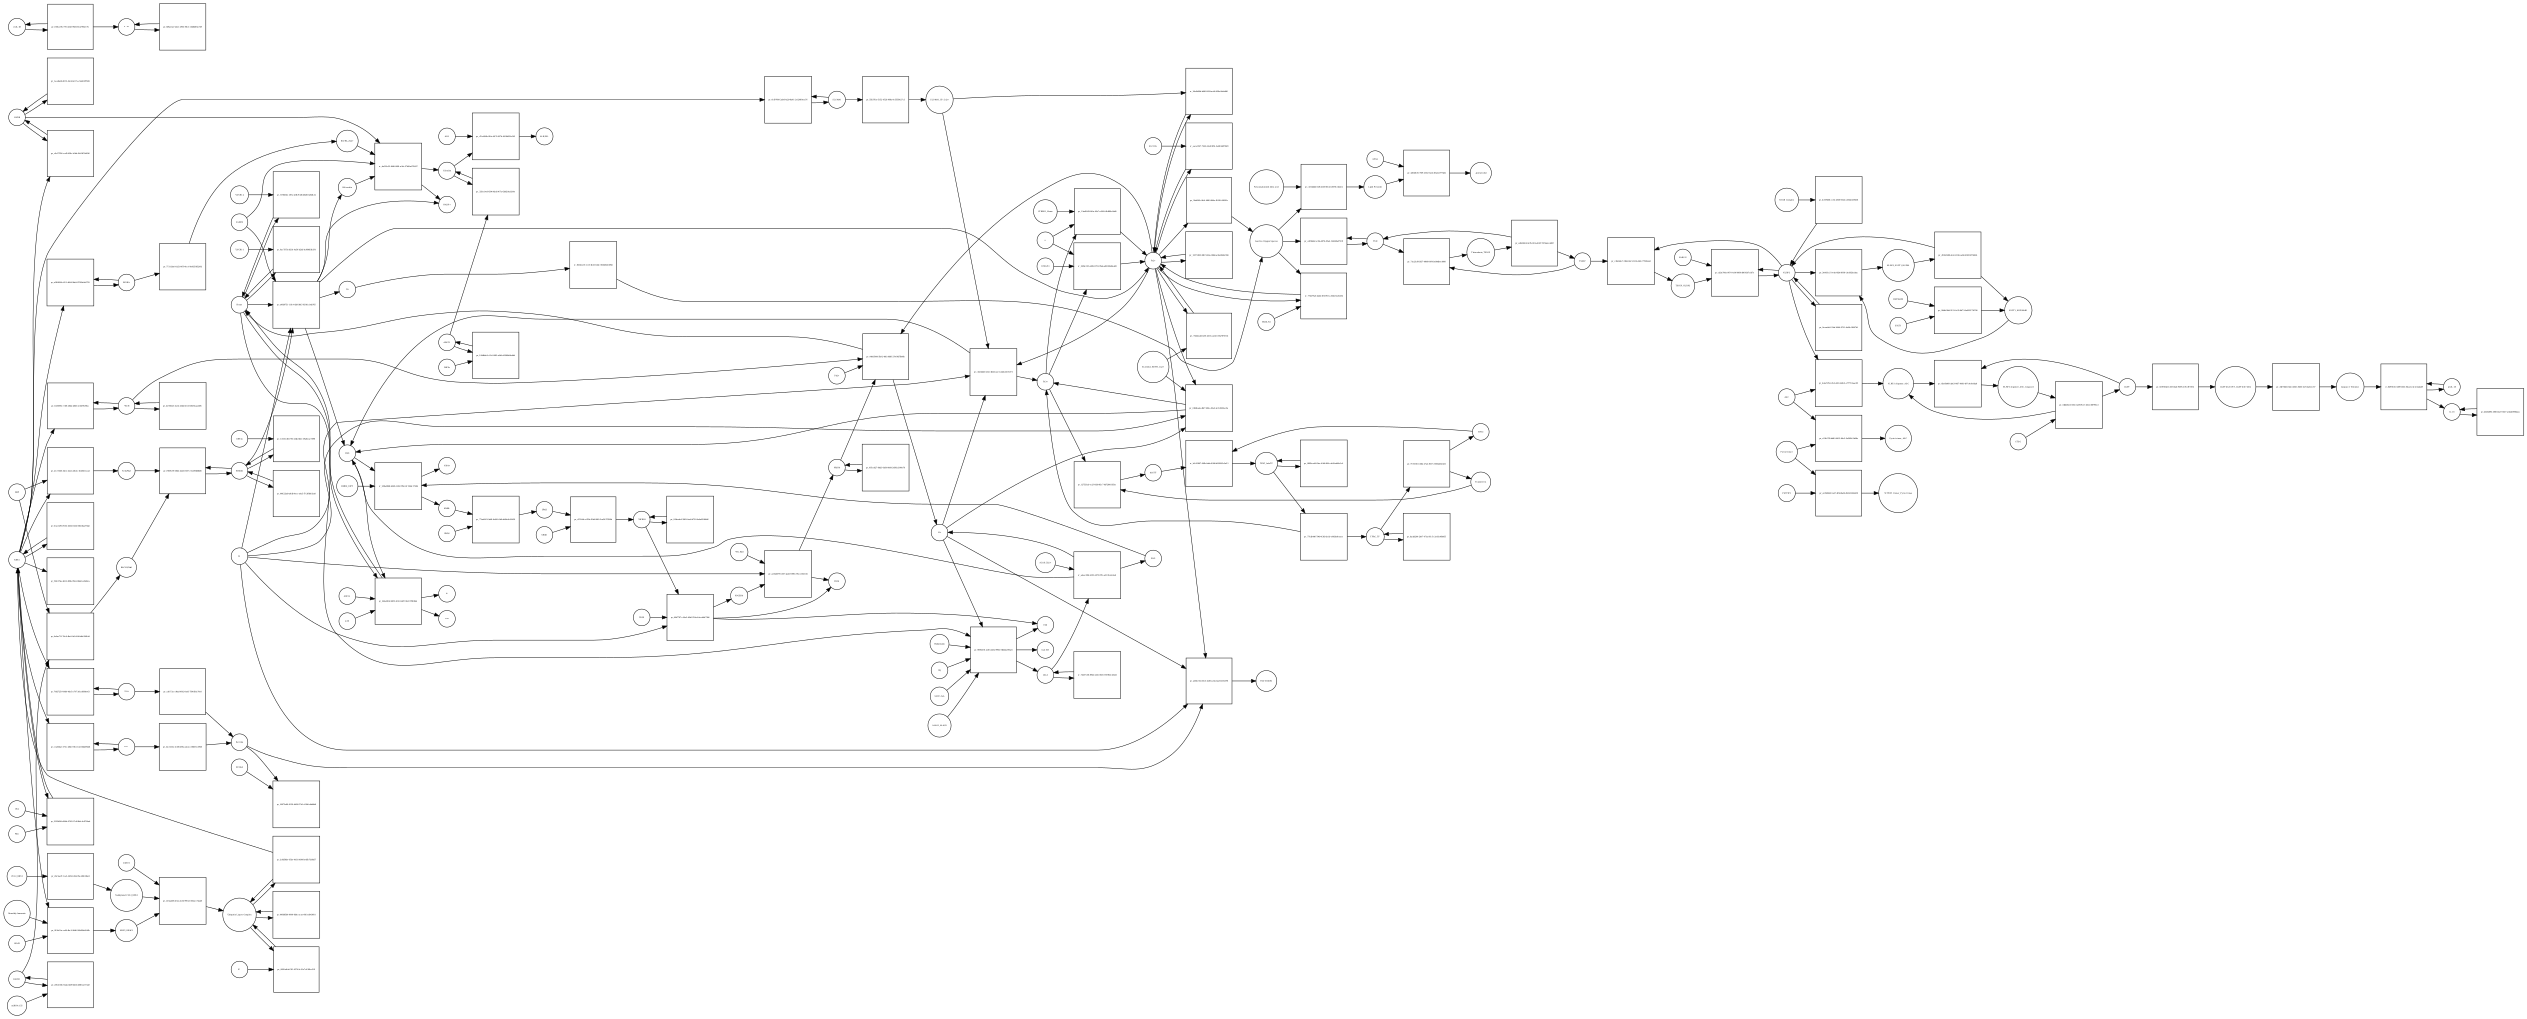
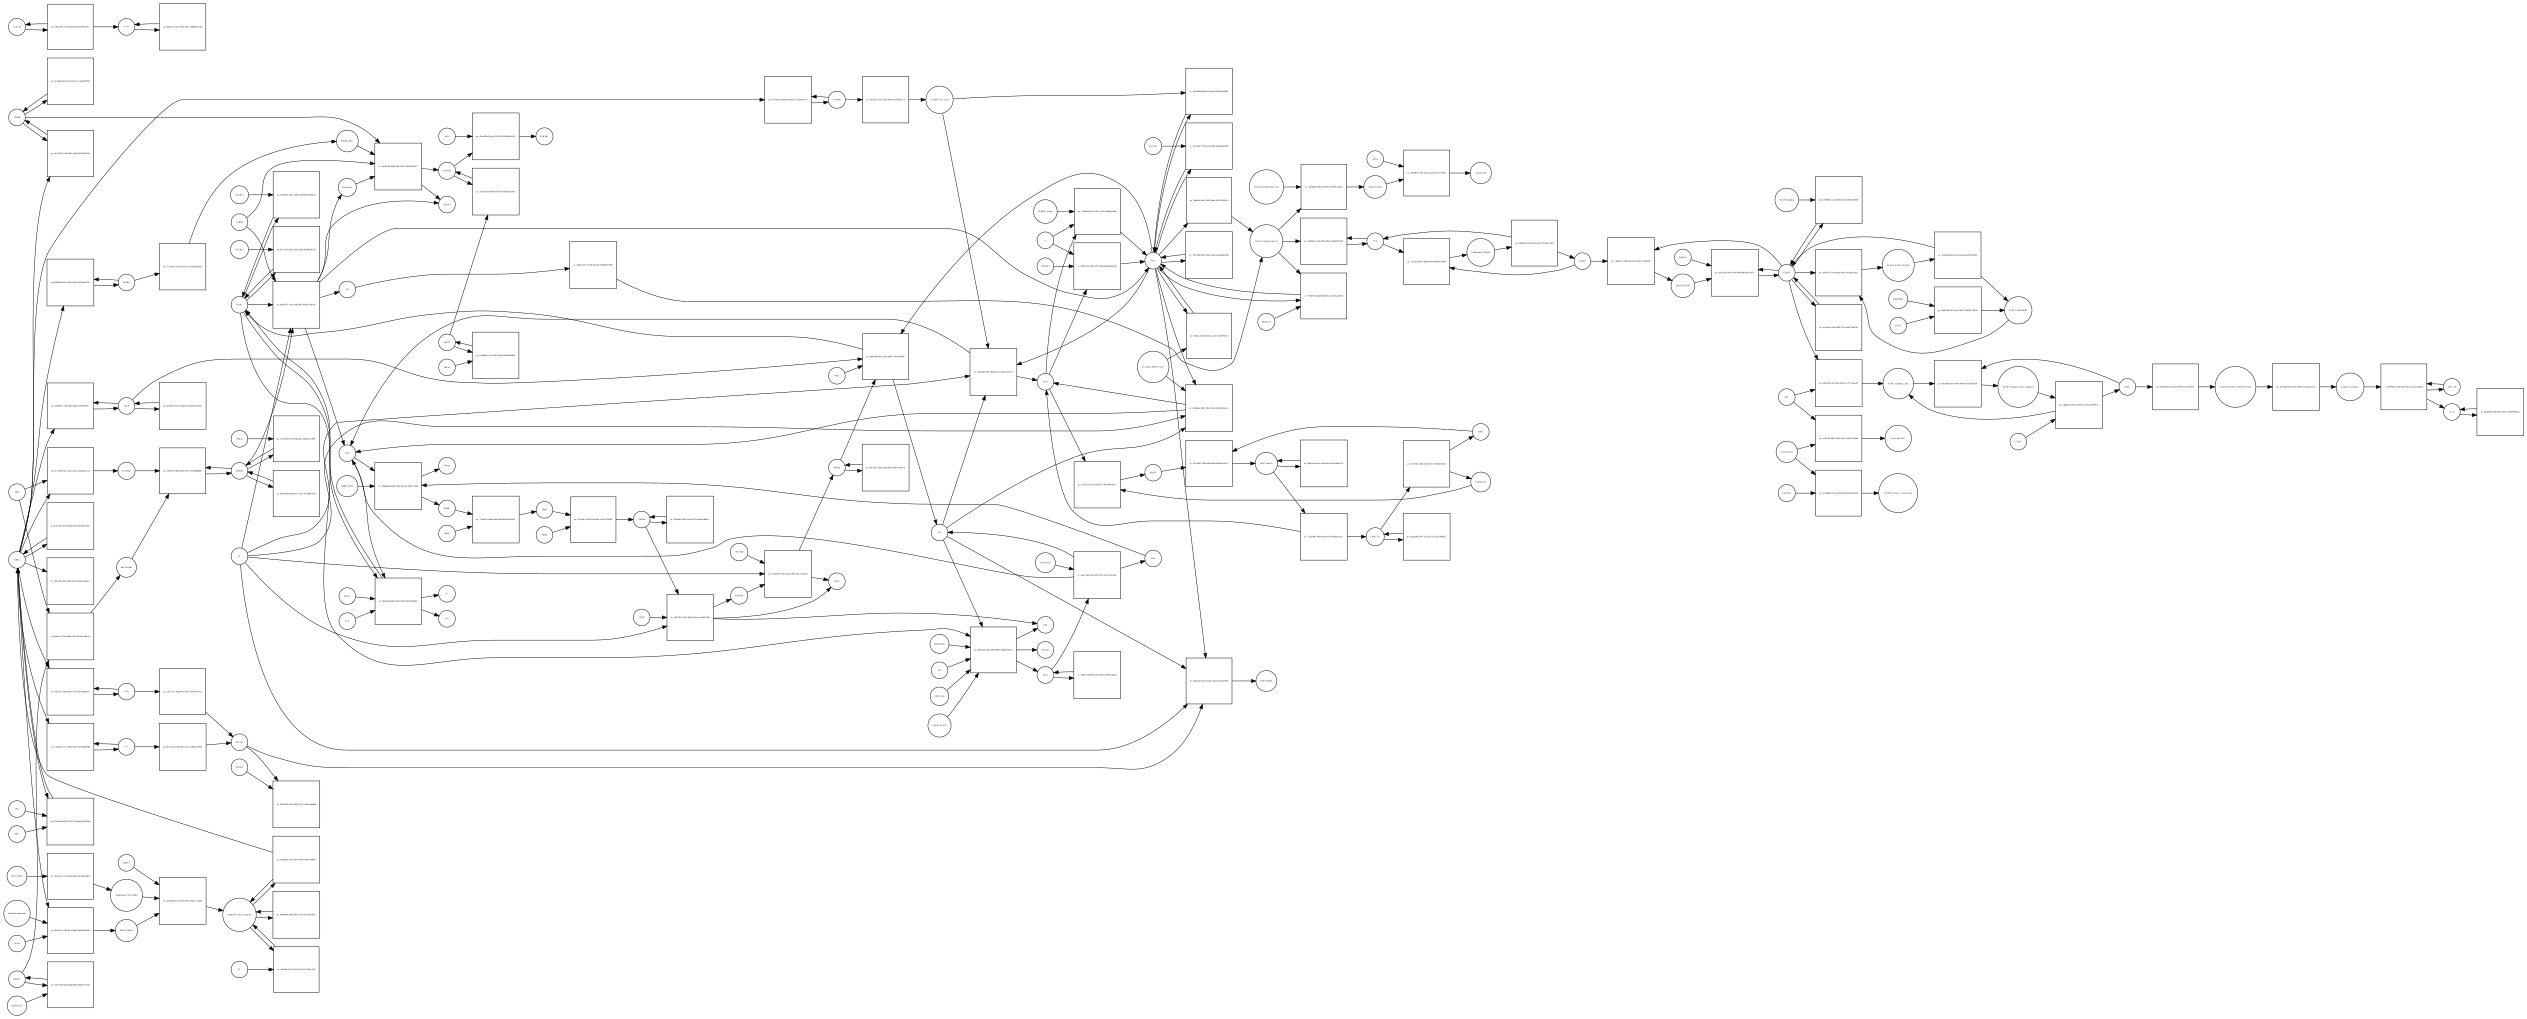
edge "NLRP3" -> "pr_bc87fd68-cc54-4508-934d-ca93d2419468": added
node "Pyrin trimer_ASC": label "Pyrin trimer_ASC" -> "Pyrin baf_ASC"
